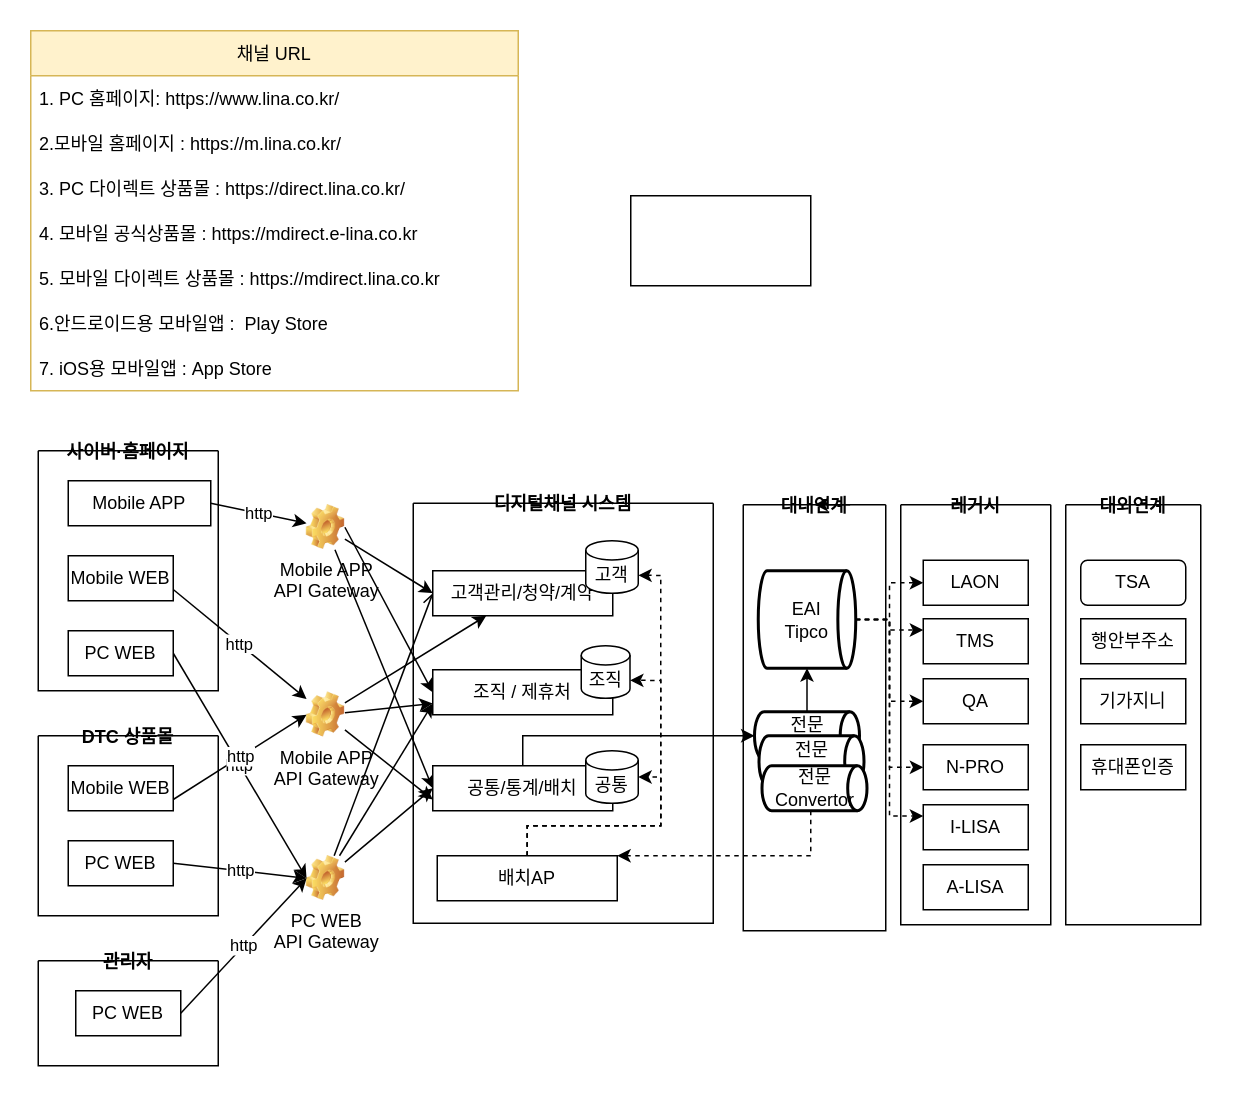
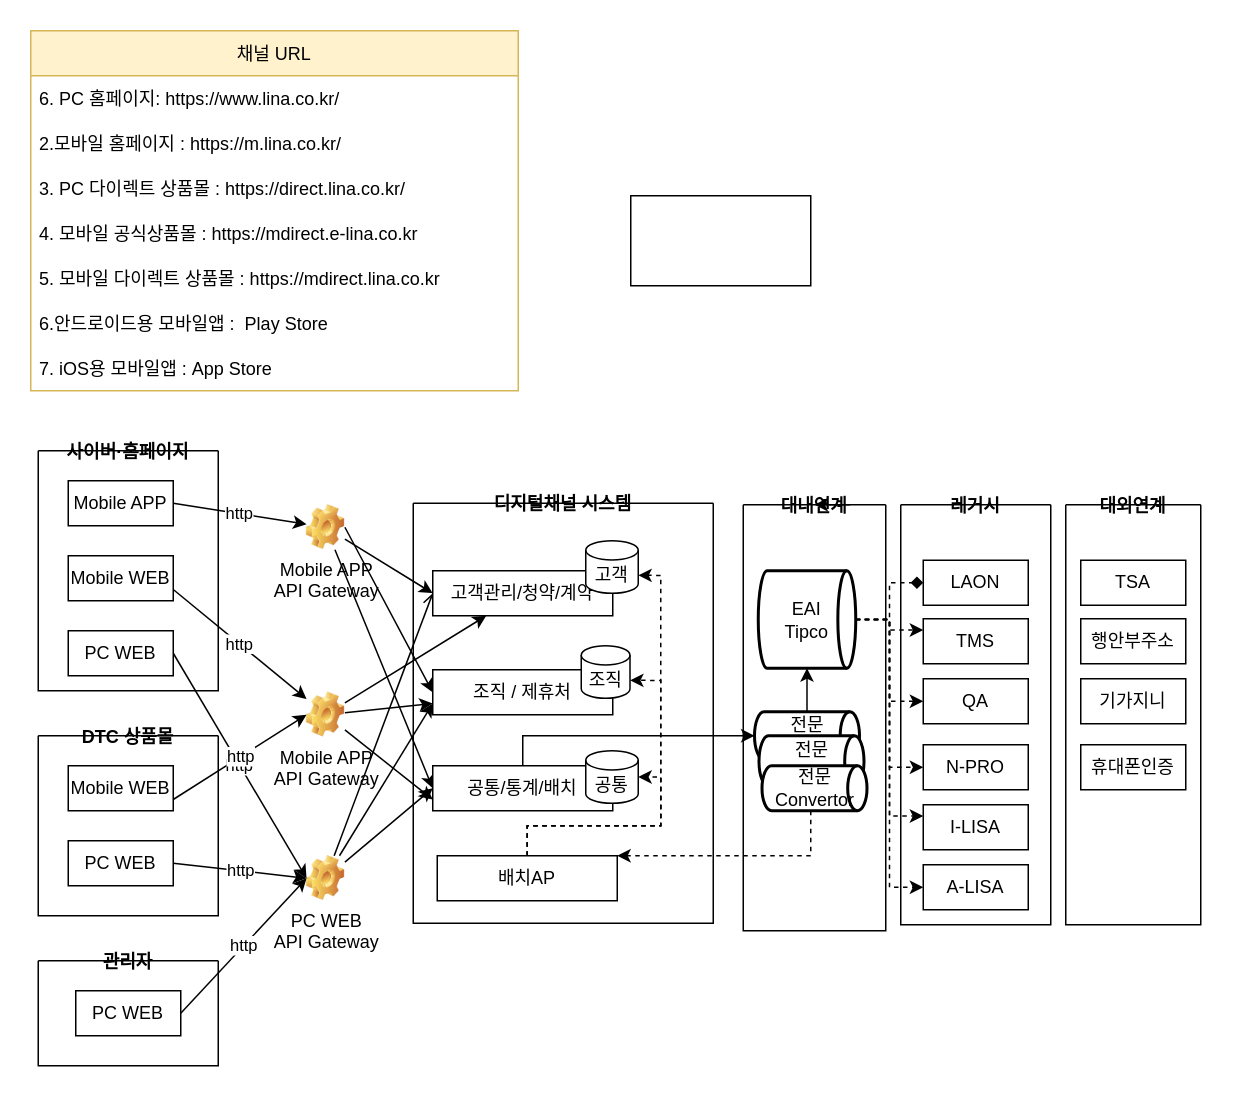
node "1. PC 홈페이지: https://www.lina.co.kr/": label "1. PC 홈페이지: https://www.lina.co.kr/" -> "6. PC 홈페이지: https://www.lina.co.kr/"
node "Mobile APP": size 143x45 -> 105x45
edge "EAI Tipco" -> "LAON": arrowhead classic -> diamond
node "TSA": shape rounded rectangle -> rectangle
edge "EAI Tipco" -> "A-LISA": added
